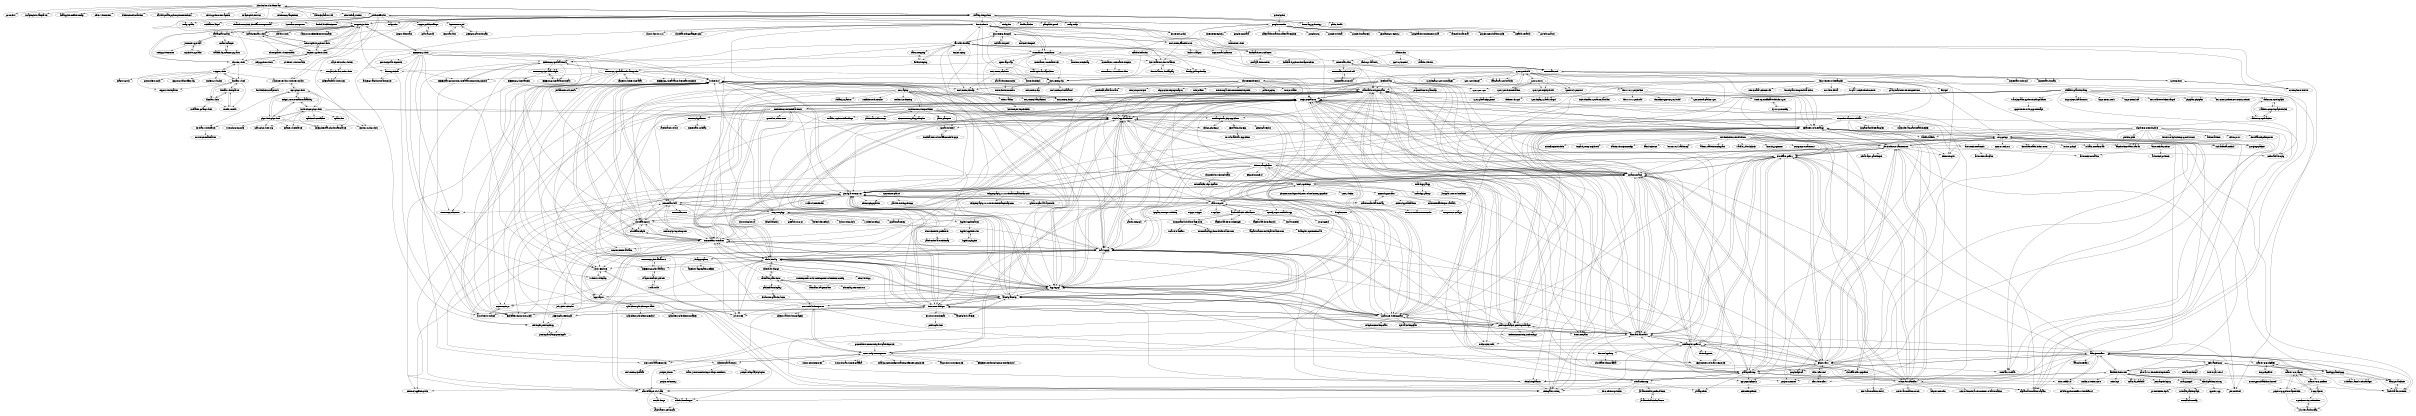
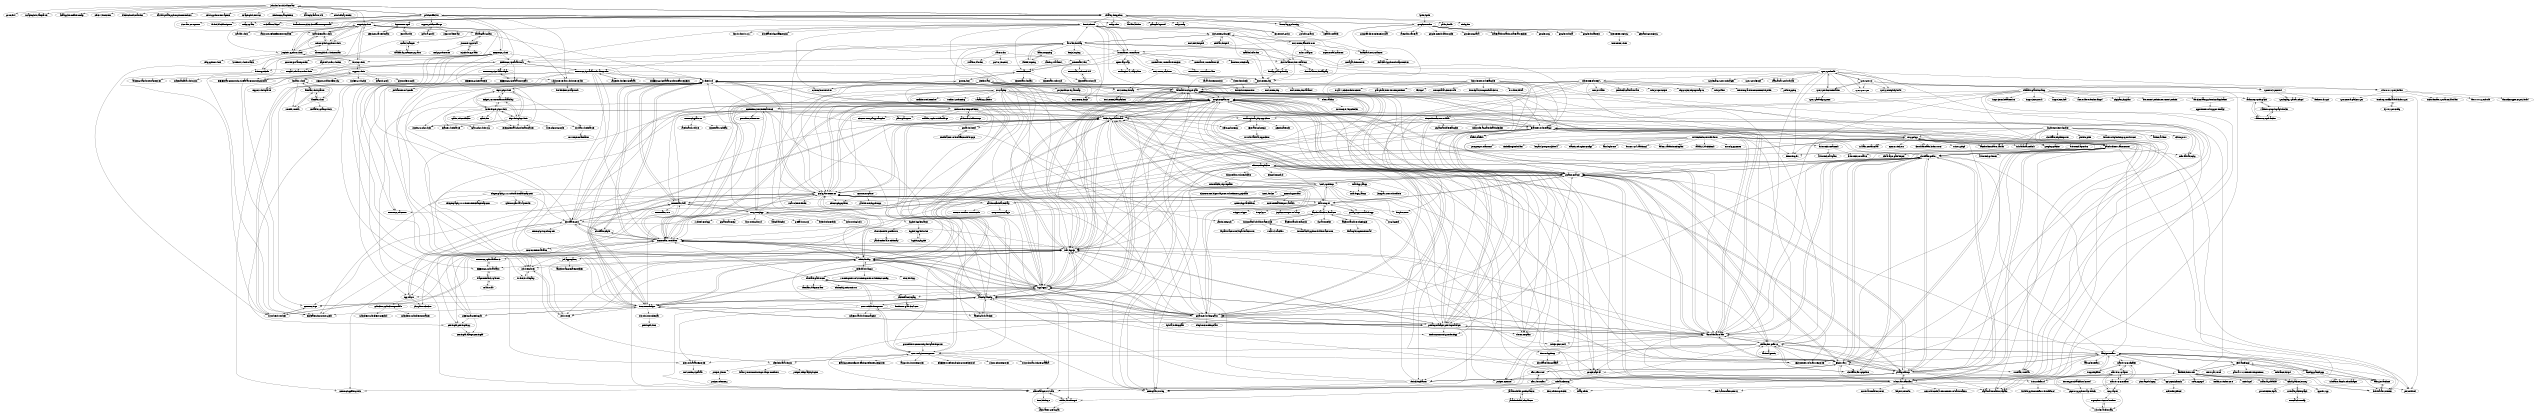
edge "bgp/bgpq4" -> "job/irrtree": now "bgp/bgpq4" -> "packetframe/legacy"
edge "netsampler/goflow2" -> "CESNET/ipfixcol2": now "netsampler/goflow2" -> "google/capirca"
